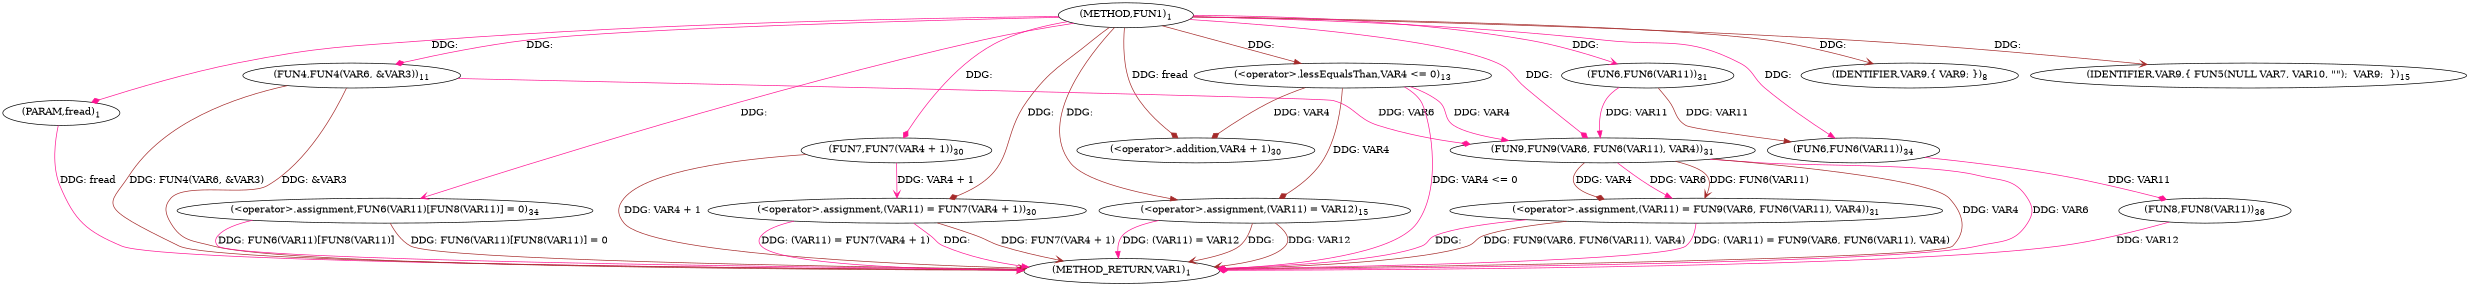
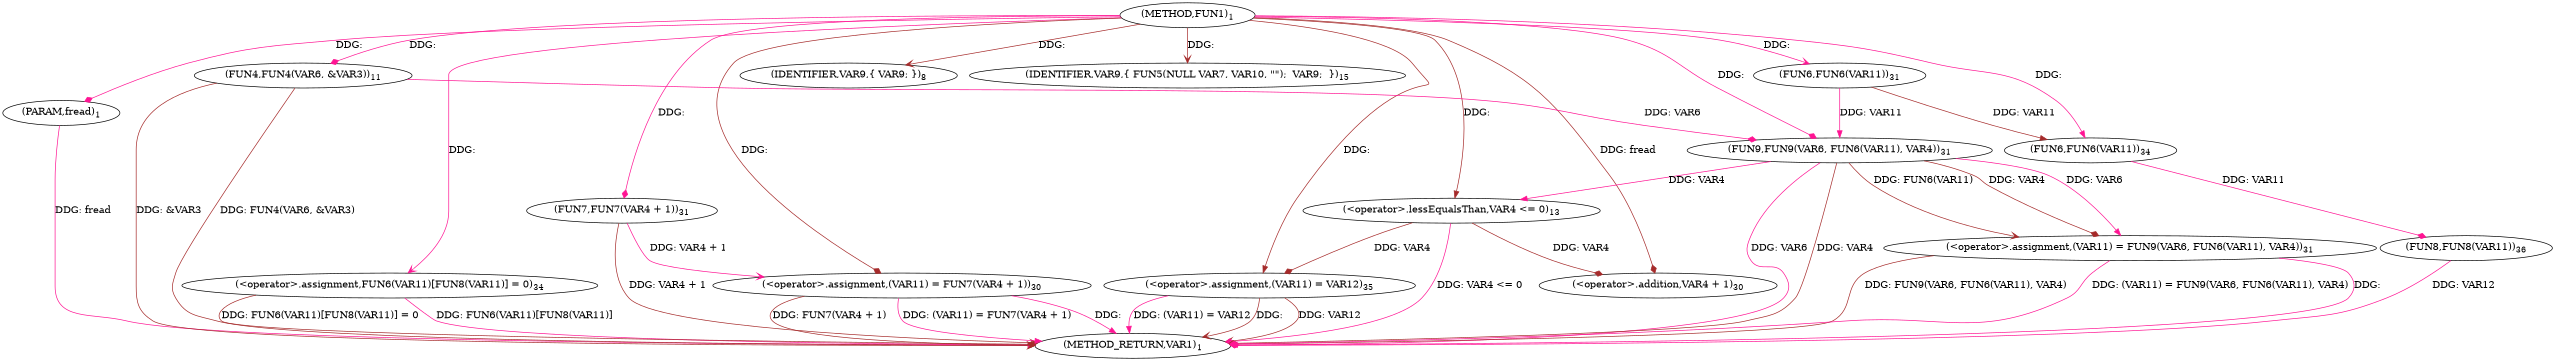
edge "(<operator>.lessEqualsThan,VAR4 <= 0)" -> "(FUN9,FUN9(VAR6, FUN6(VAR11), VAR4))": reversed
node "(FUN7,FUN7(VAR4 + 1))": text "30" -> "31"
node "(<operator>.assignment,(VAR11) = VAR12)": text "15" -> "35"
